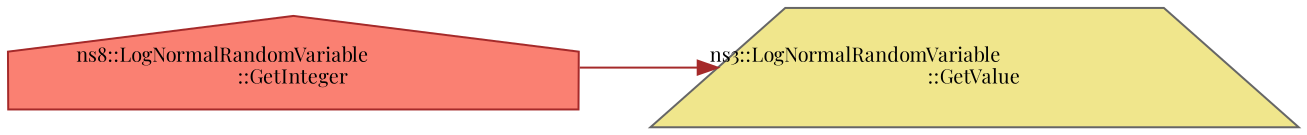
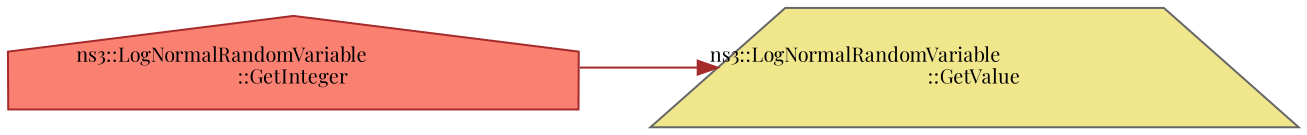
node "ns8::LogNormalRandomVariable ::GetInteger": label "ns8::LogNormalRandomVariable ::GetInteger" -> "ns3::LogNormalRandomVariable ::GetInteger"
